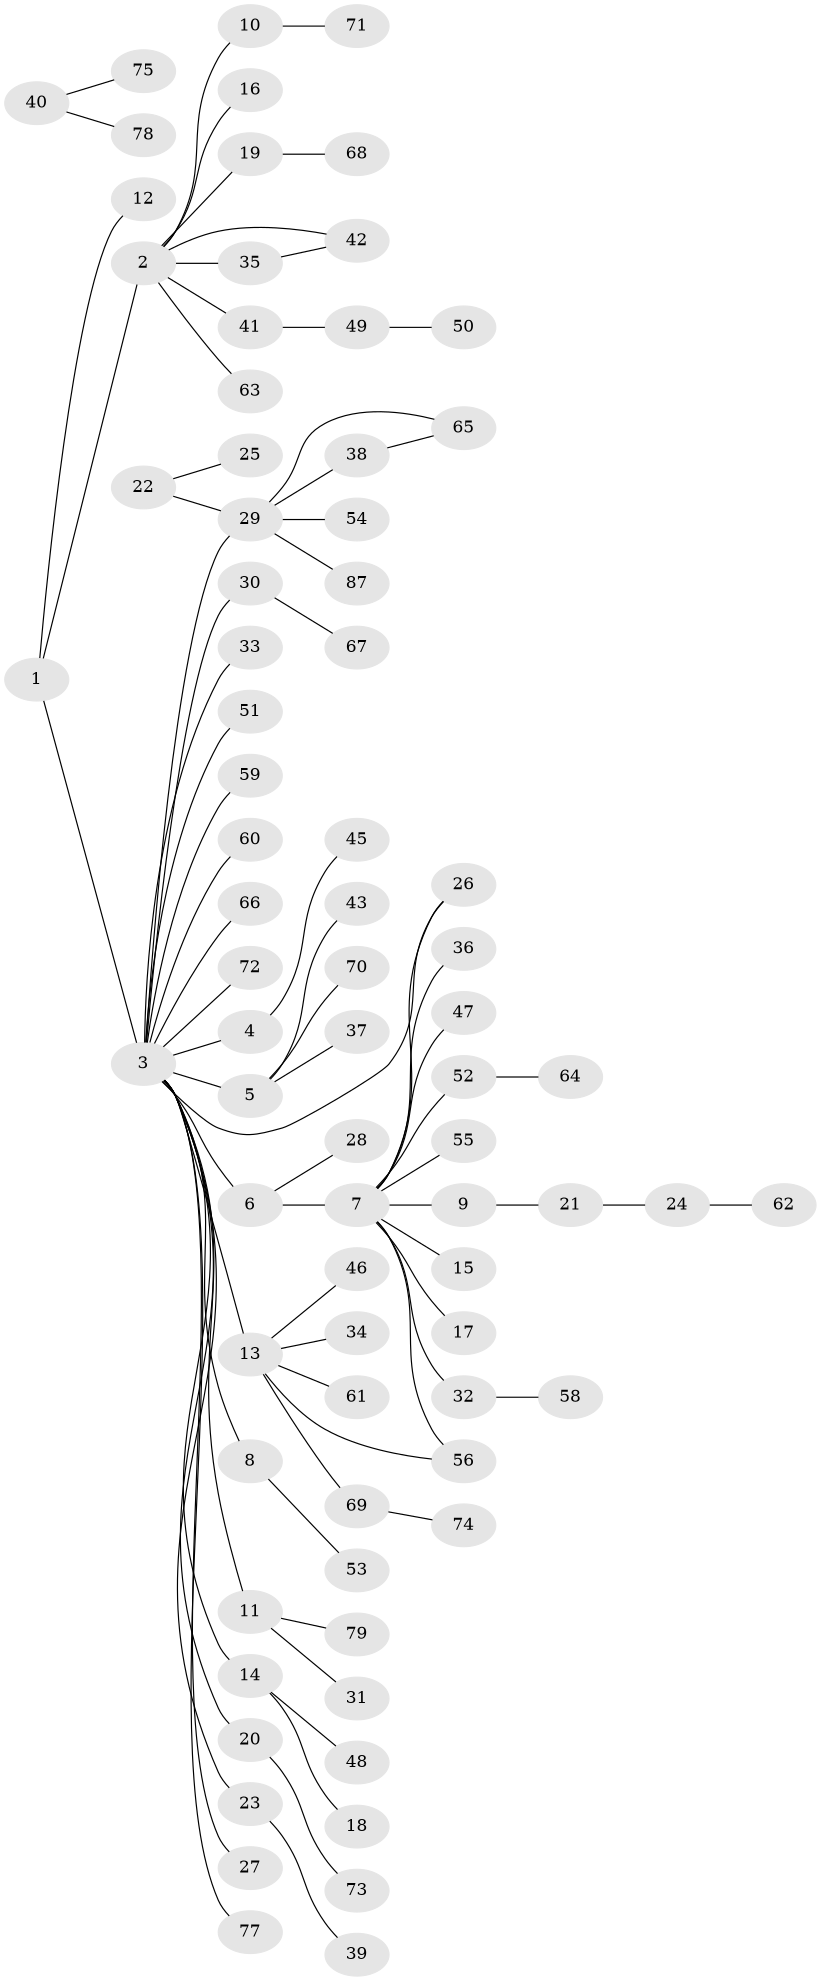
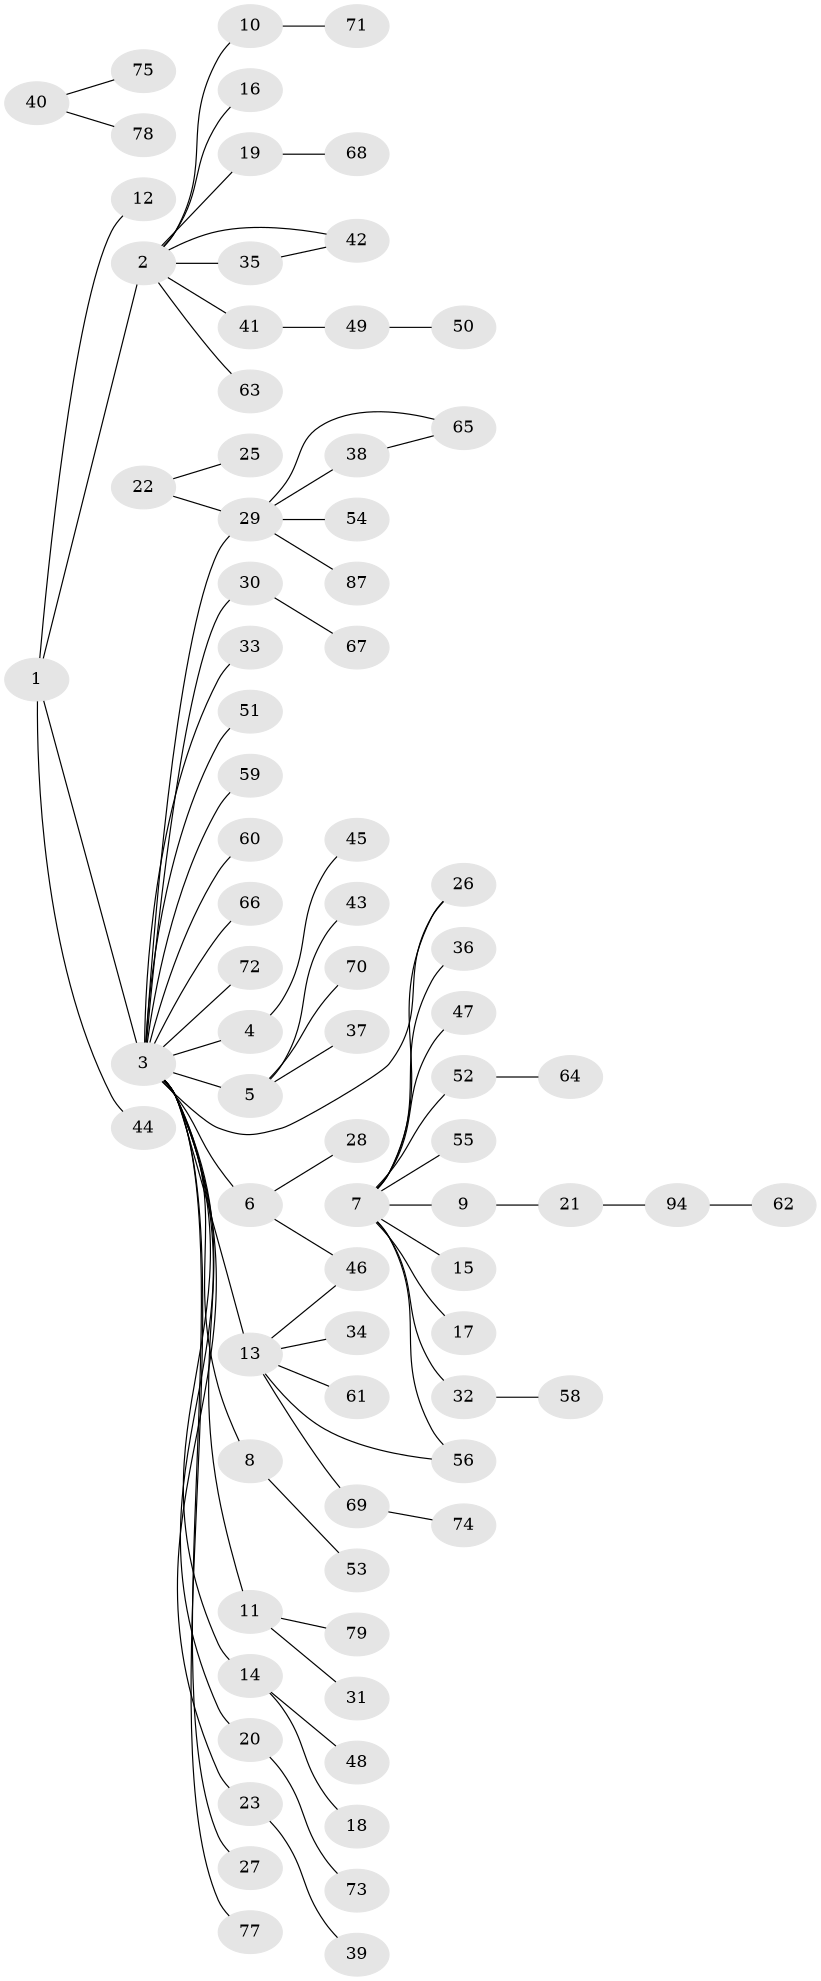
node "44": added
edge "6" -- "7": now "6" -- "46"
node "24": label "24" -> "94"
